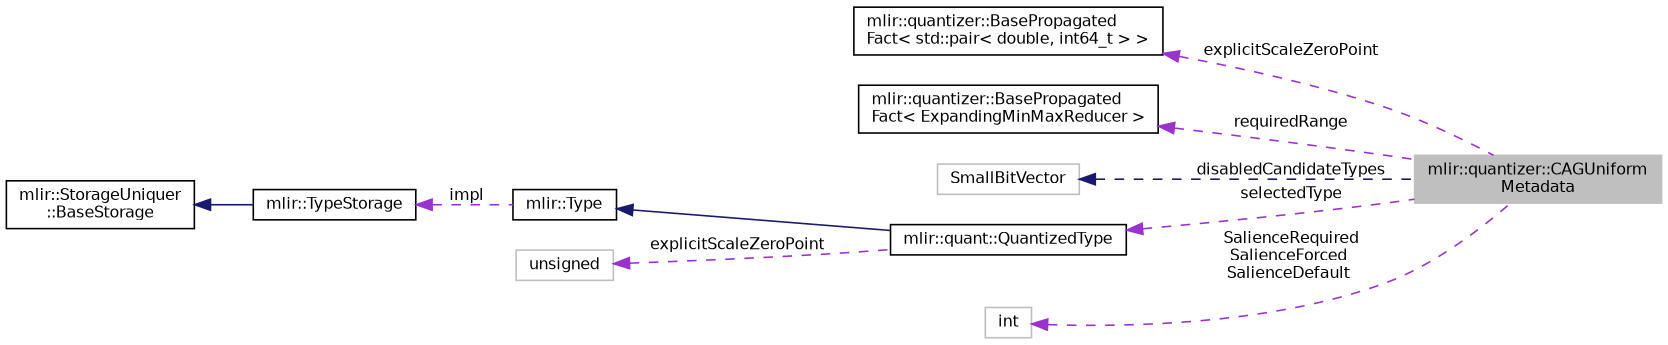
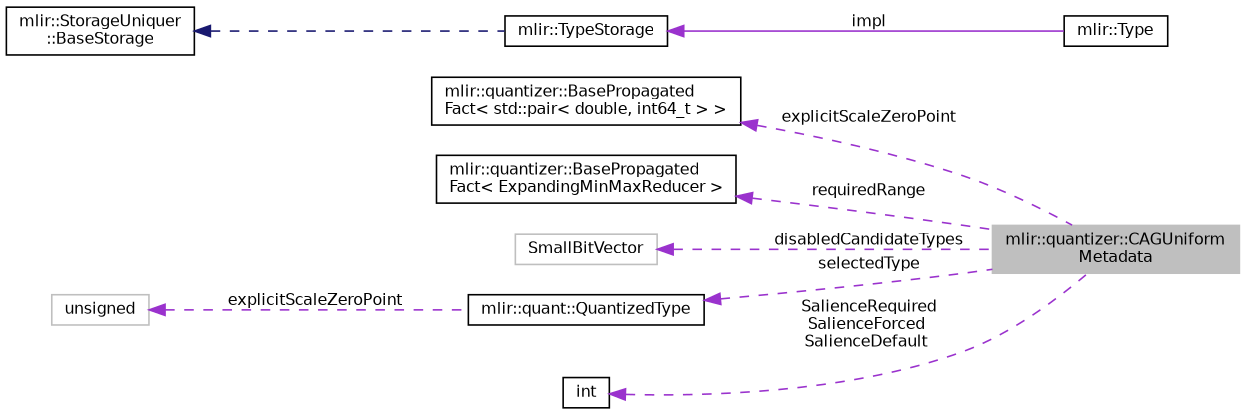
edge "mlir::quantizer::CAGUniform Metadata" -> "SmallBitVector": color midnightblue -> darkorchid3
edge "mlir::TypeStorage" -> "mlir::StorageUniquer ::BaseStorage": style solid -> dashed
edge "mlir::Type" -> "mlir::TypeStorage": style dashed -> solid
edge "mlir::quant::QuantizedType" -> "mlir::Type": removed
node "int": color grey75 -> black
